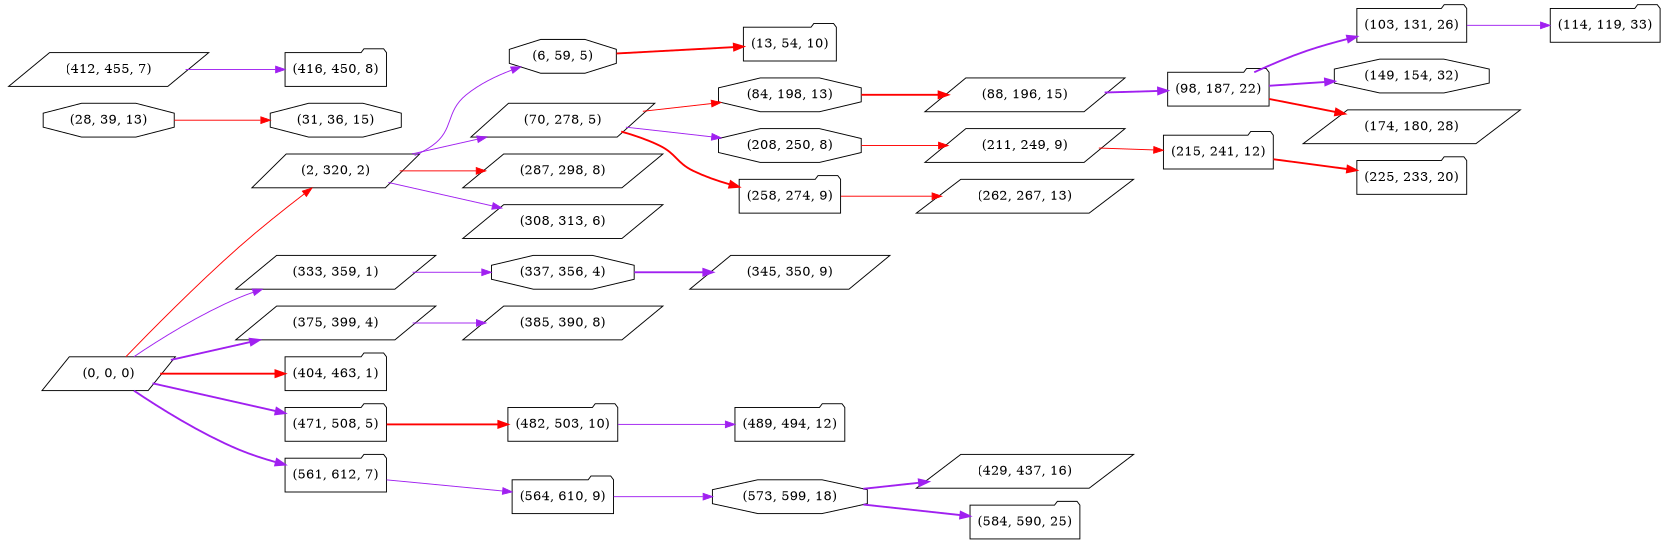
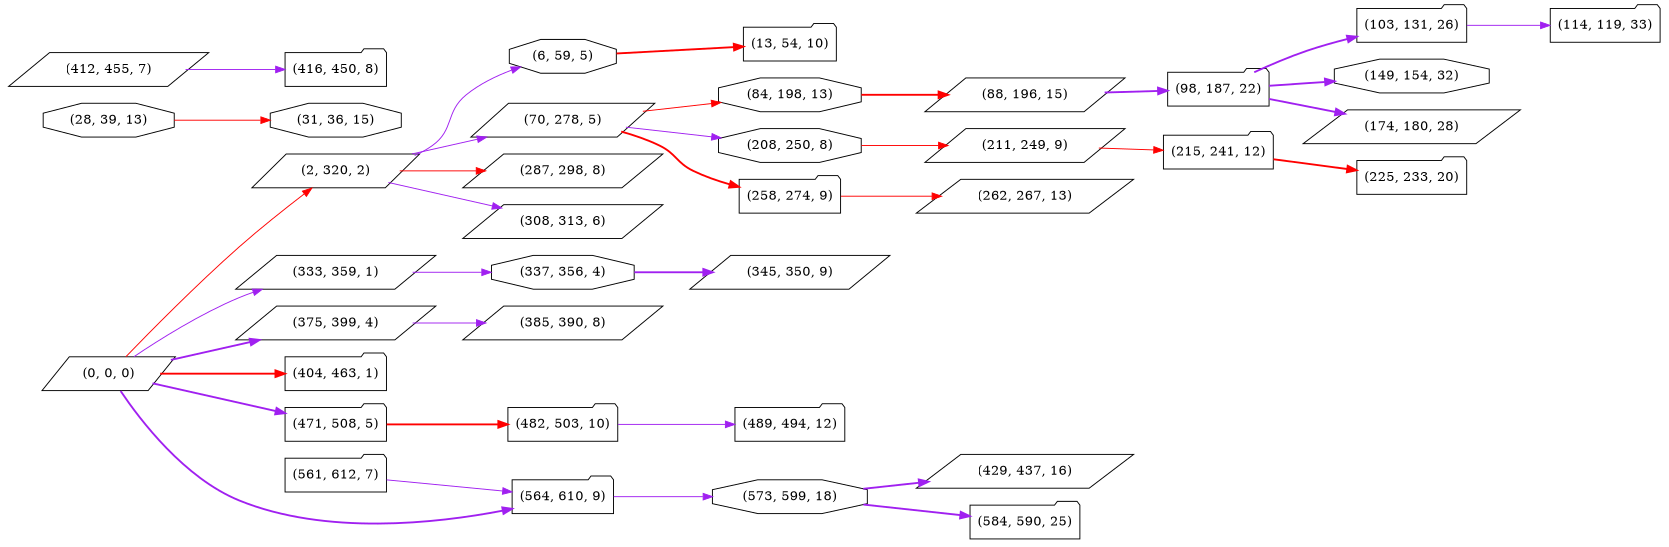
edge "(98, 187, 22)" -> "(174, 180, 28)": color red -> purple
edge "(0, 0, 0)" -> "(561, 612, 7)": now "(0, 0, 0)" -> "(564, 610, 9)"
